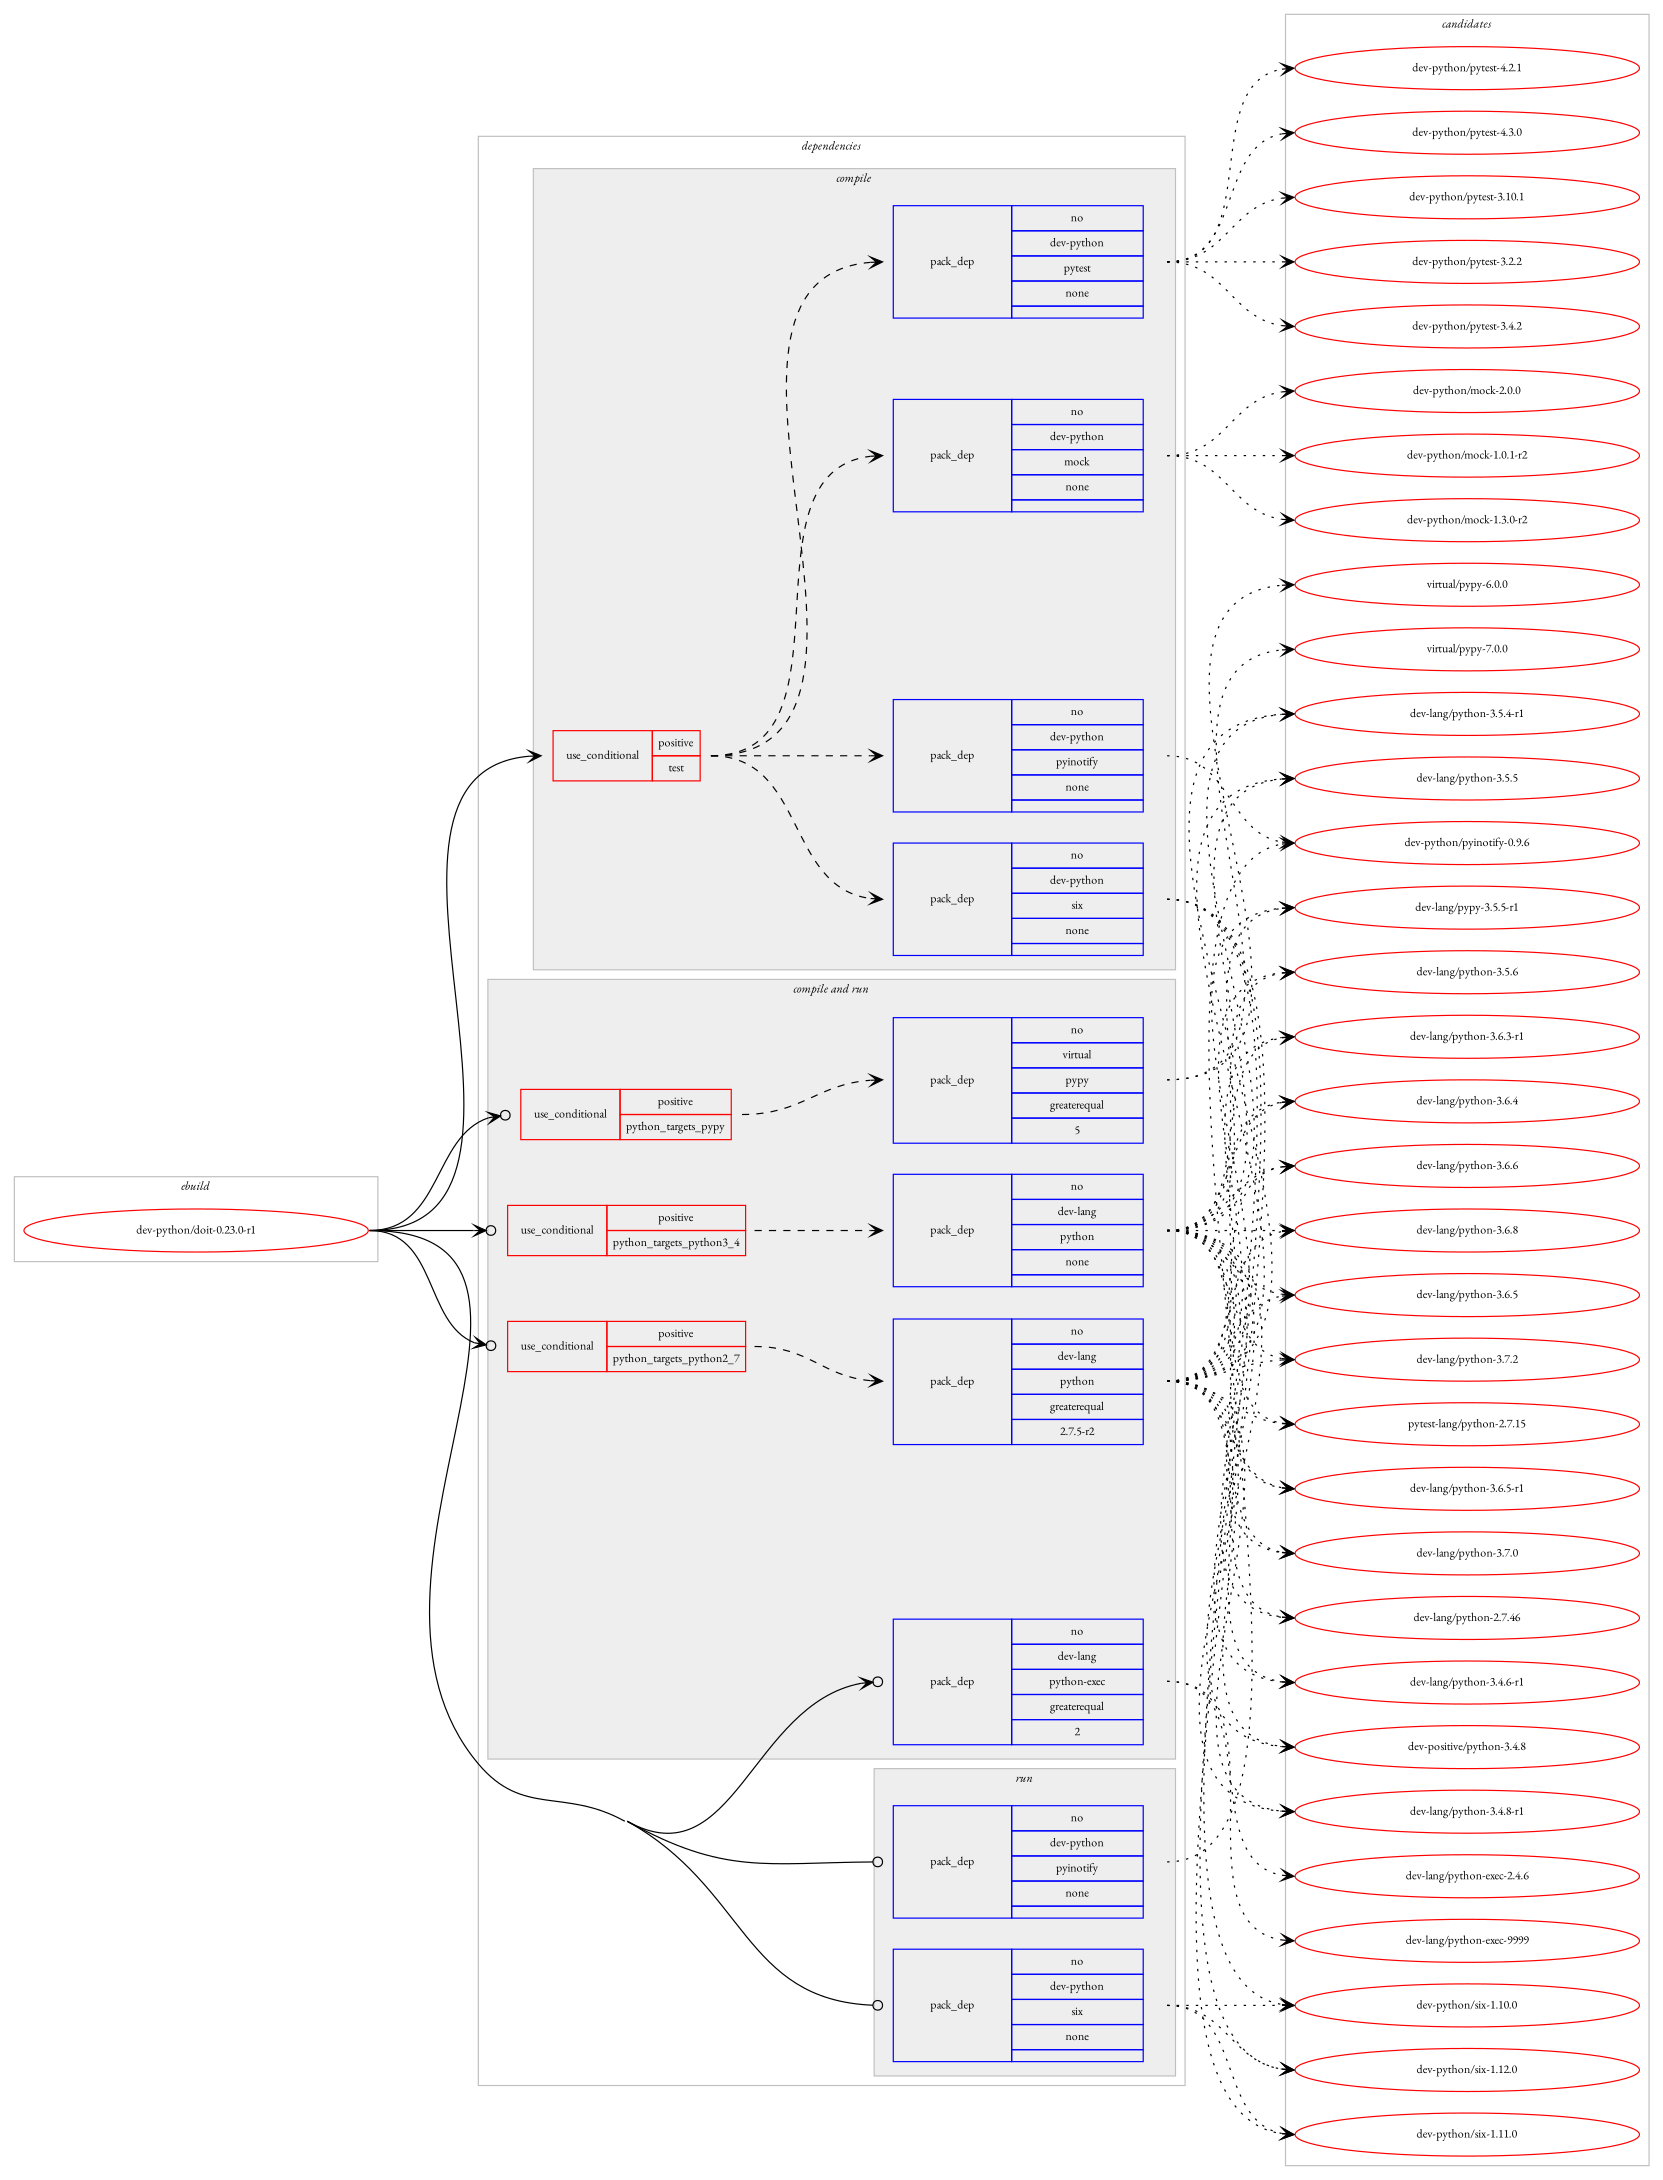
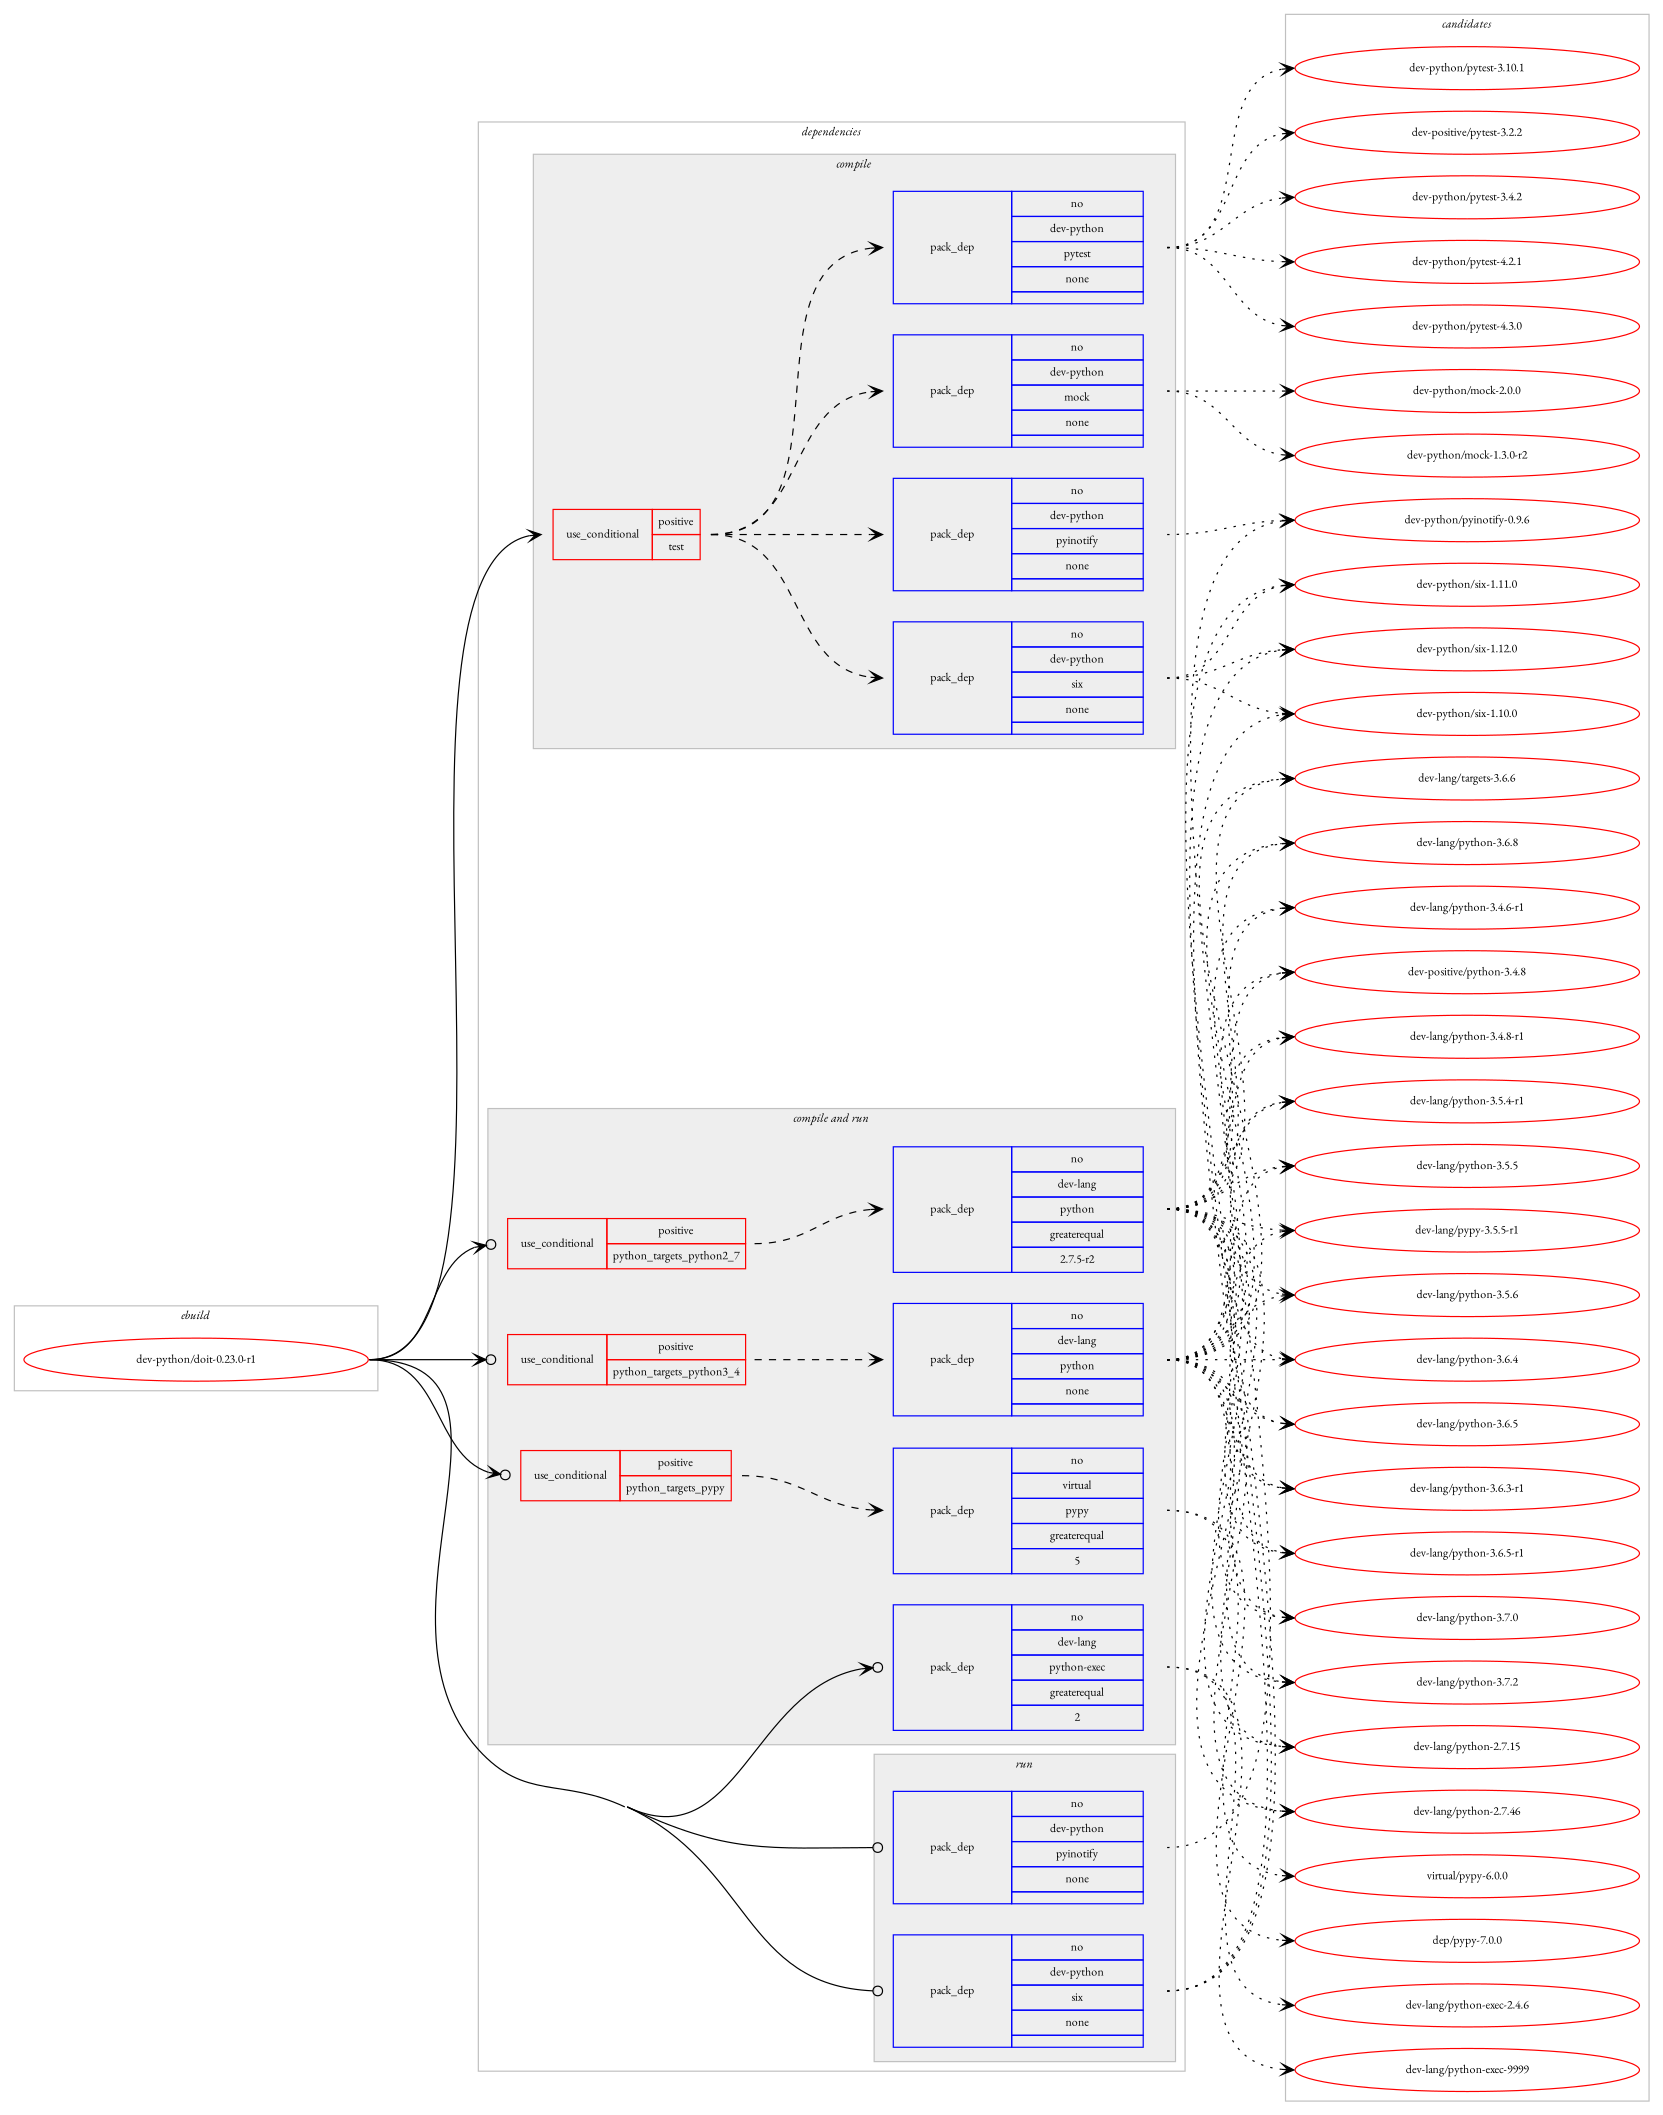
node "dev-python/pytest-3.2.2": label "dev-python/pytest-3.2.2" -> "dev-positive/pytest-3.2.2"
node "dev-python/mock-1.0.1-r2": removed
node "virtual/pypy-7.0.0": label "virtual/pypy-7.0.0" -> "dep/pypy-7.0.0"
node "dev-lang/python-3.6.6": label "dev-lang/python-3.6.6" -> "dev-lang/targets-3.6.6"
node "pytest-lang/python-2.7.15": label "pytest-lang/python-2.7.15" -> "dev-lang/python-2.7.15"
